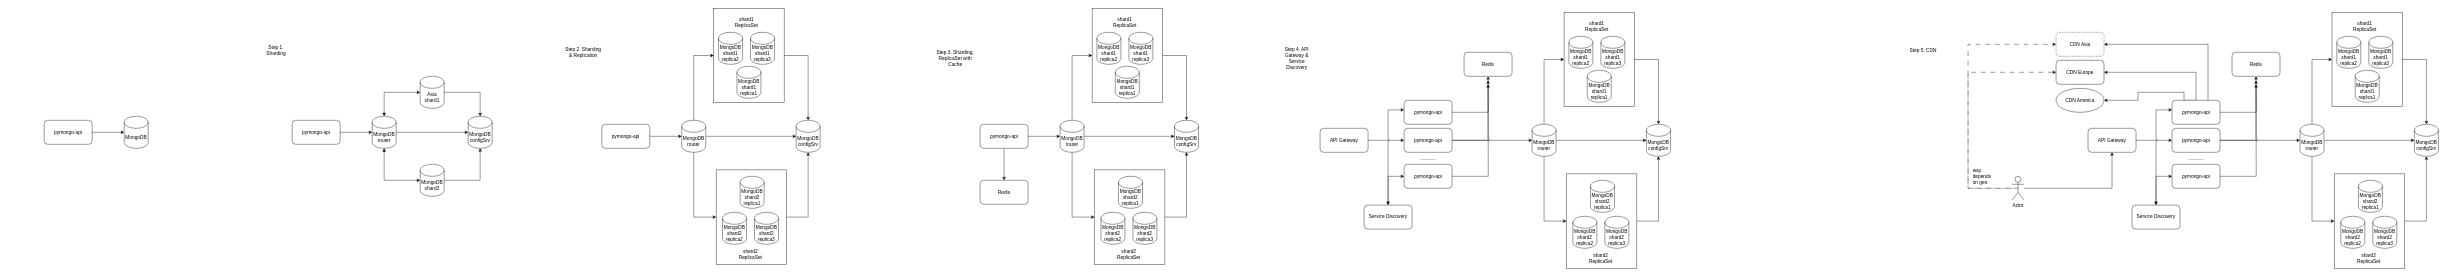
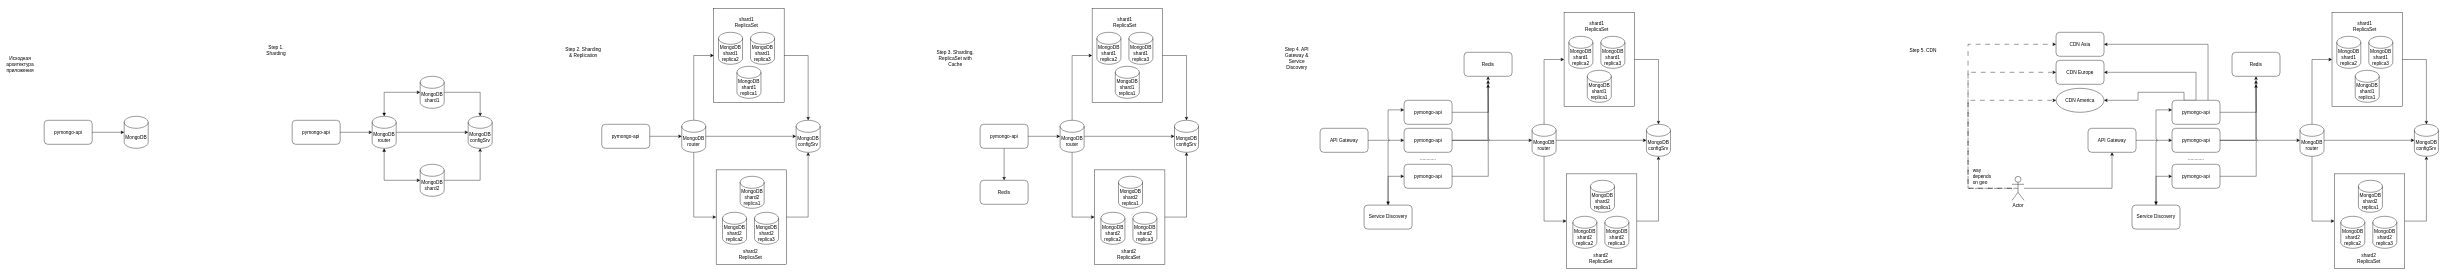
node "CDN Asia": style dashed -> solid
node "Исходная архитектура приложения": added
node "Asia shard1": label "Asia shard1" -> "MongoDB shard1"
edge "Actor" -> "CDN America": added
